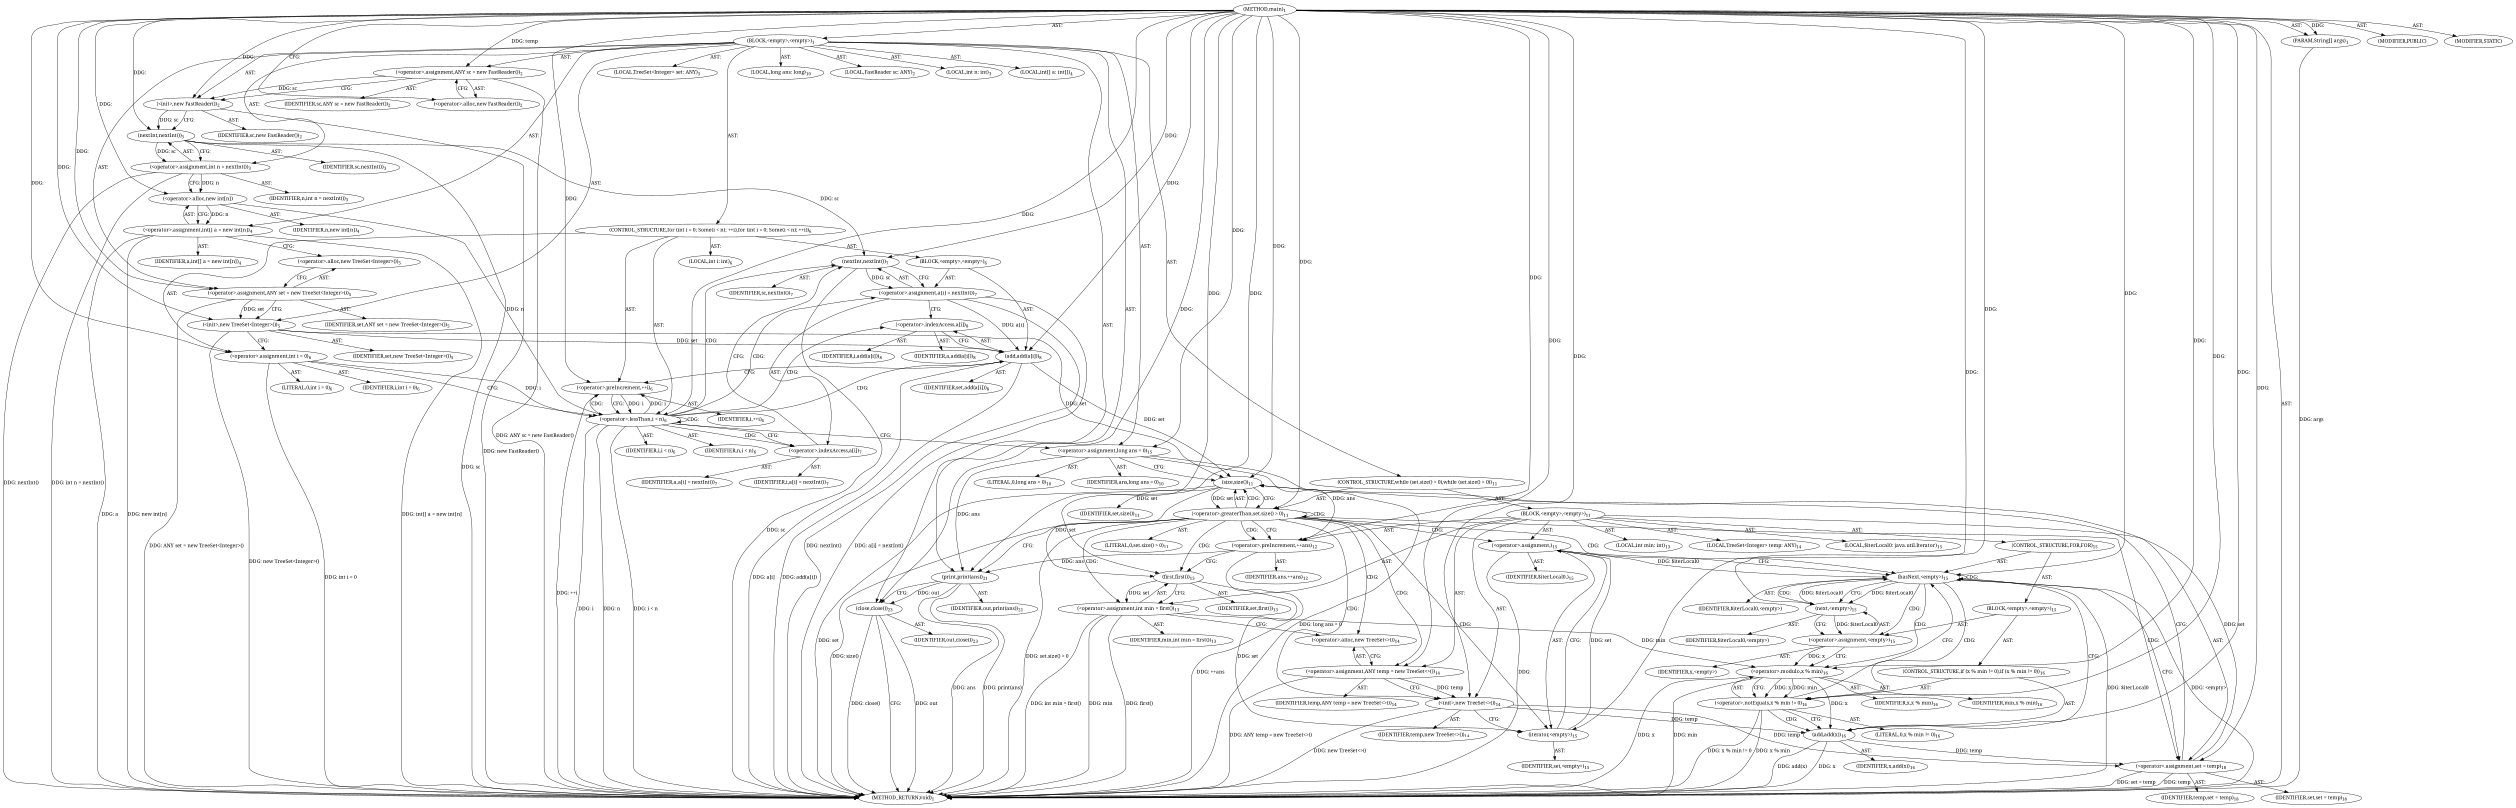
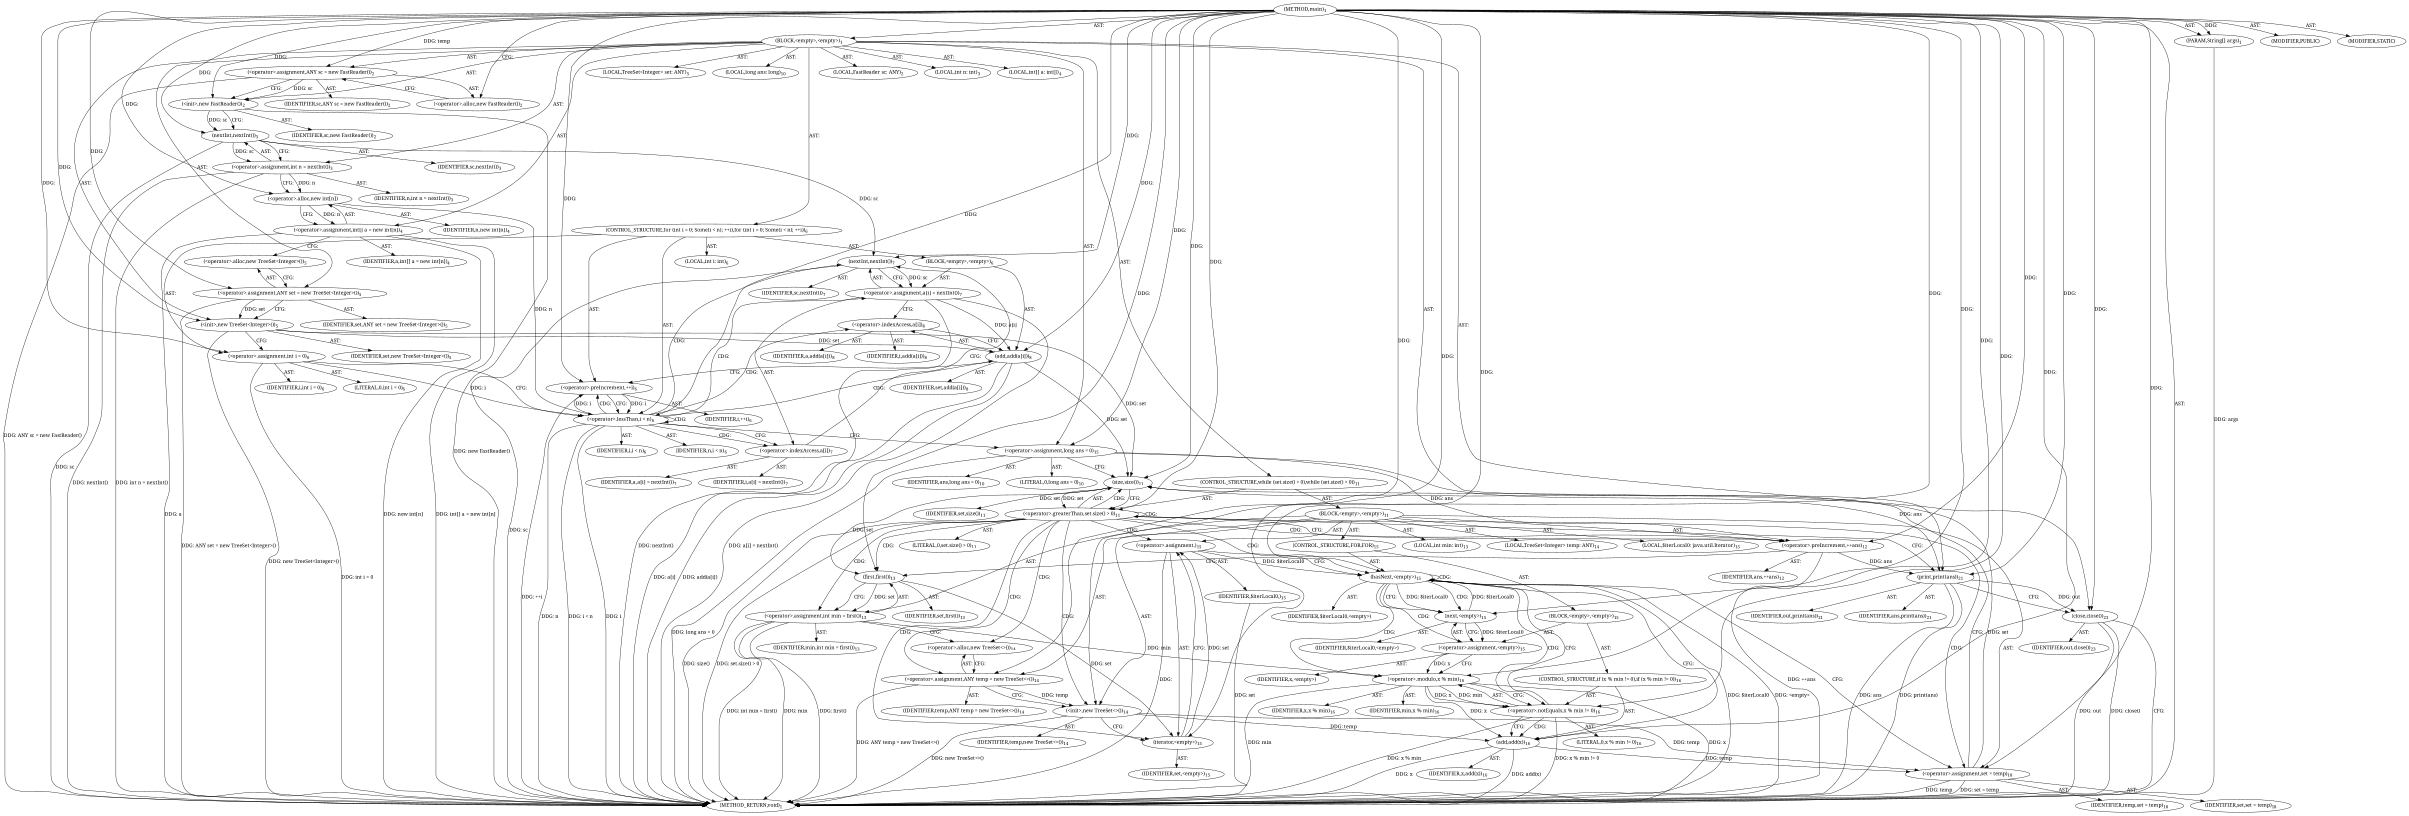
edge "(size,size())" -> "(METHOD_RETURN,void)": now "(IDENTIFIER,$iterLocal0,)" -> "(METHOD_RETURN,void)"
node "(IDENTIFIER,ans,print(ans))": added
